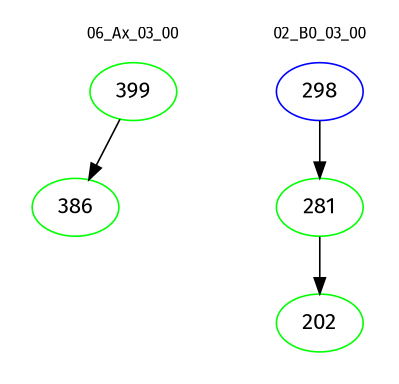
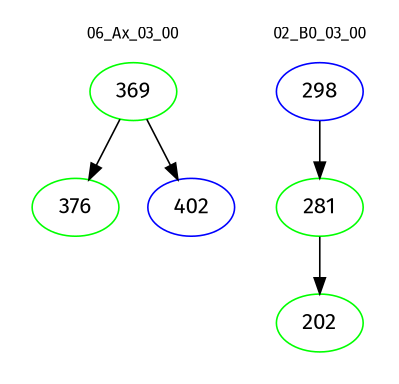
node "399": label "399" -> "369"
node "386": label "386" -> "376"
node "402": added
